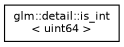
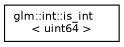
node "glm::detail::is_int < uint64 >": label "glm::detail::is_int < uint64 >" -> "glm::int::is_int < uint64 >"
